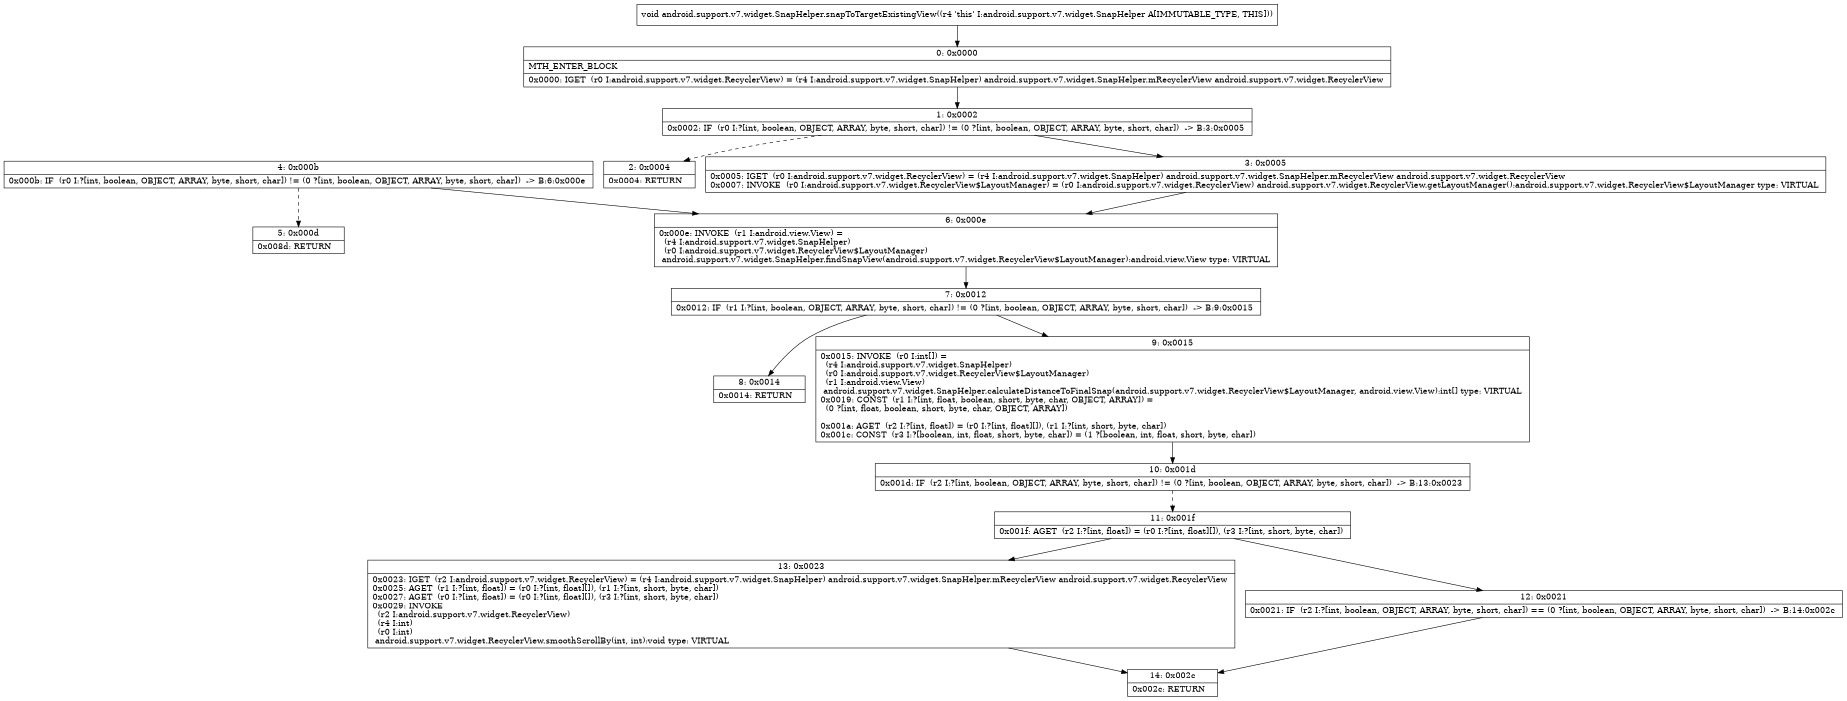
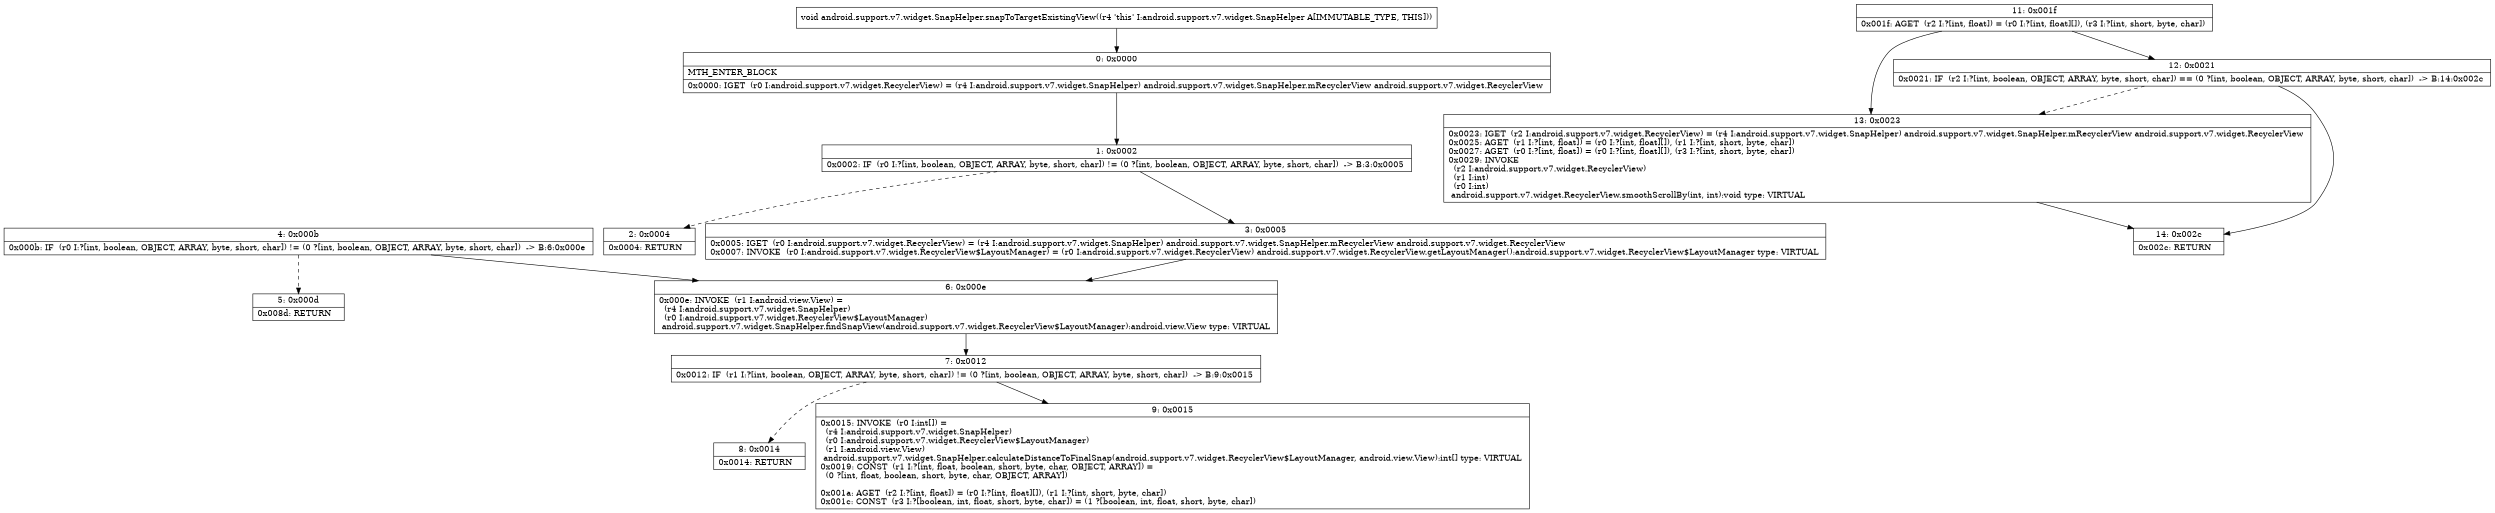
edge "12: 0x0021" -> "13: 0x0023": added
edge "7: 0x0012" -> "8: 0x0014": style solid -> dashed
node "10: 0x001d": removed
node "13: 0x0023": text "(r4 I:int)" -> "(r1 I:int)"
